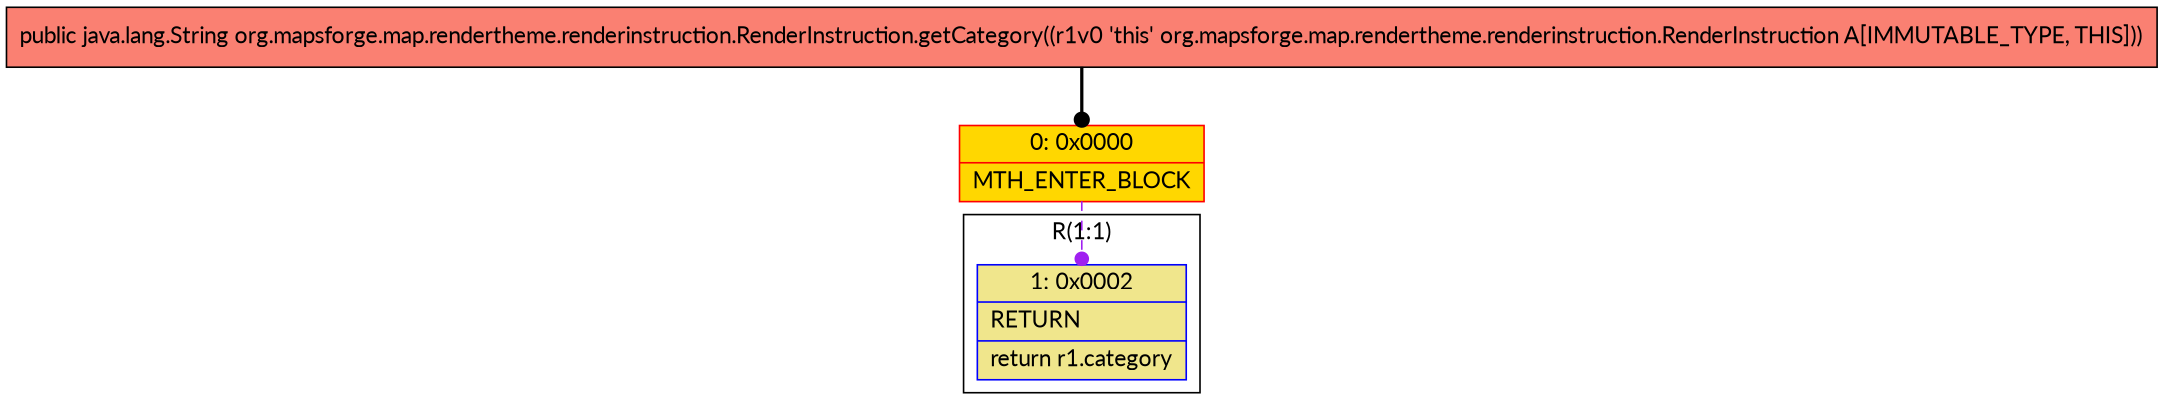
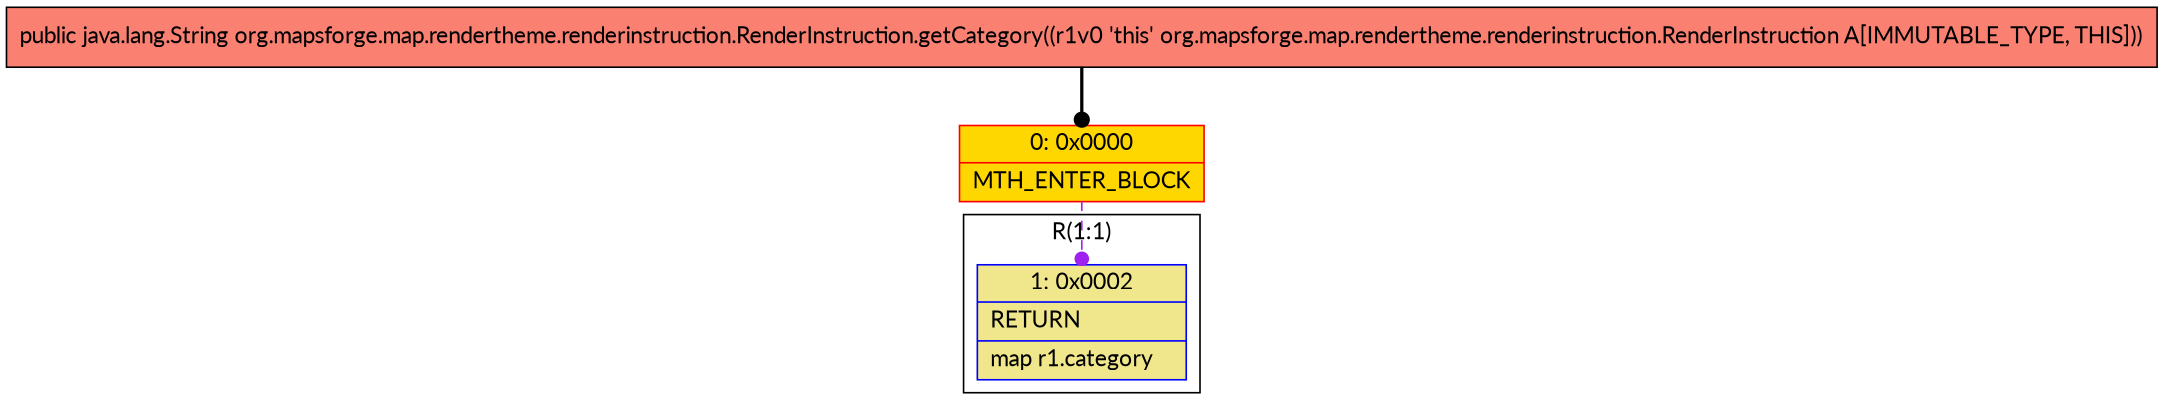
node "1: 0x0002": text "return r1.category" -> "map r1.category"
